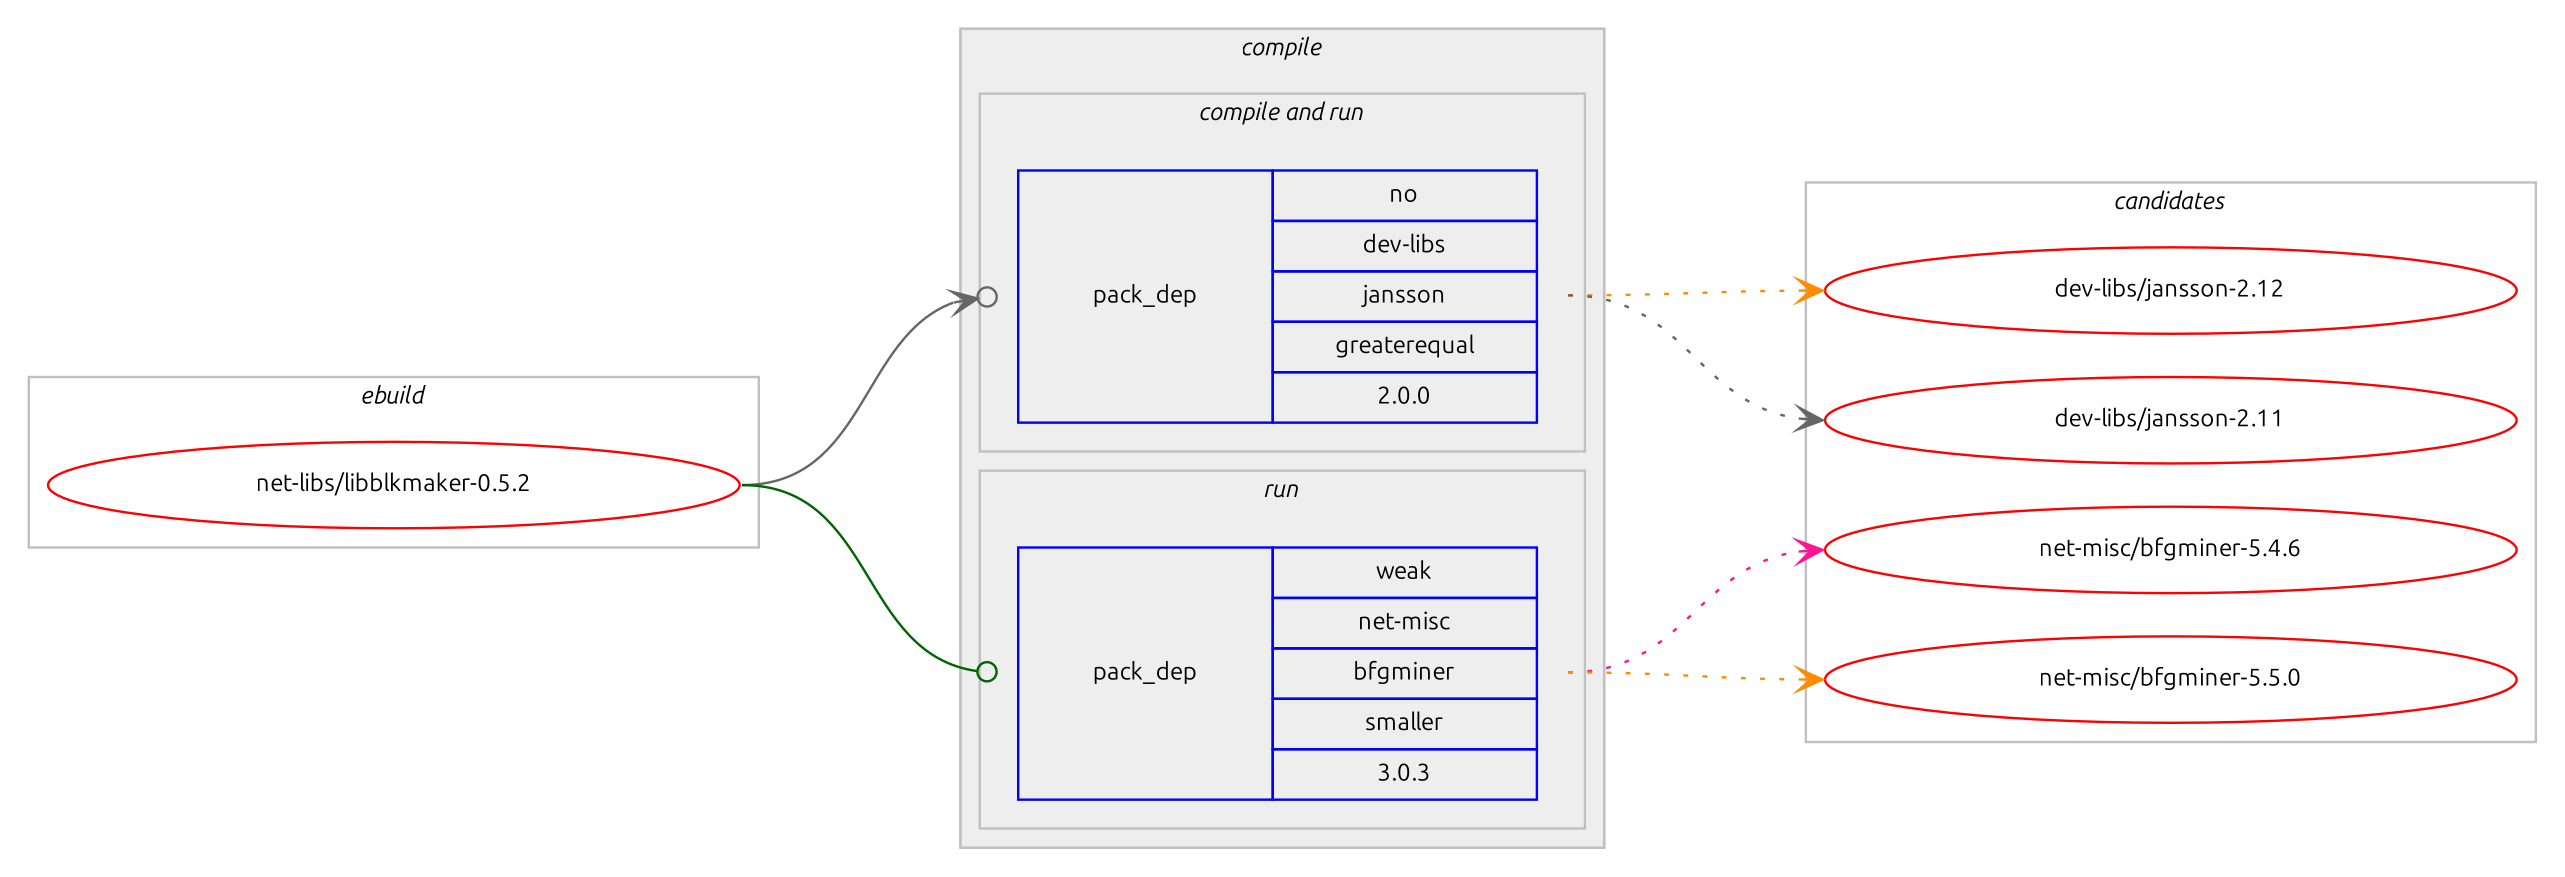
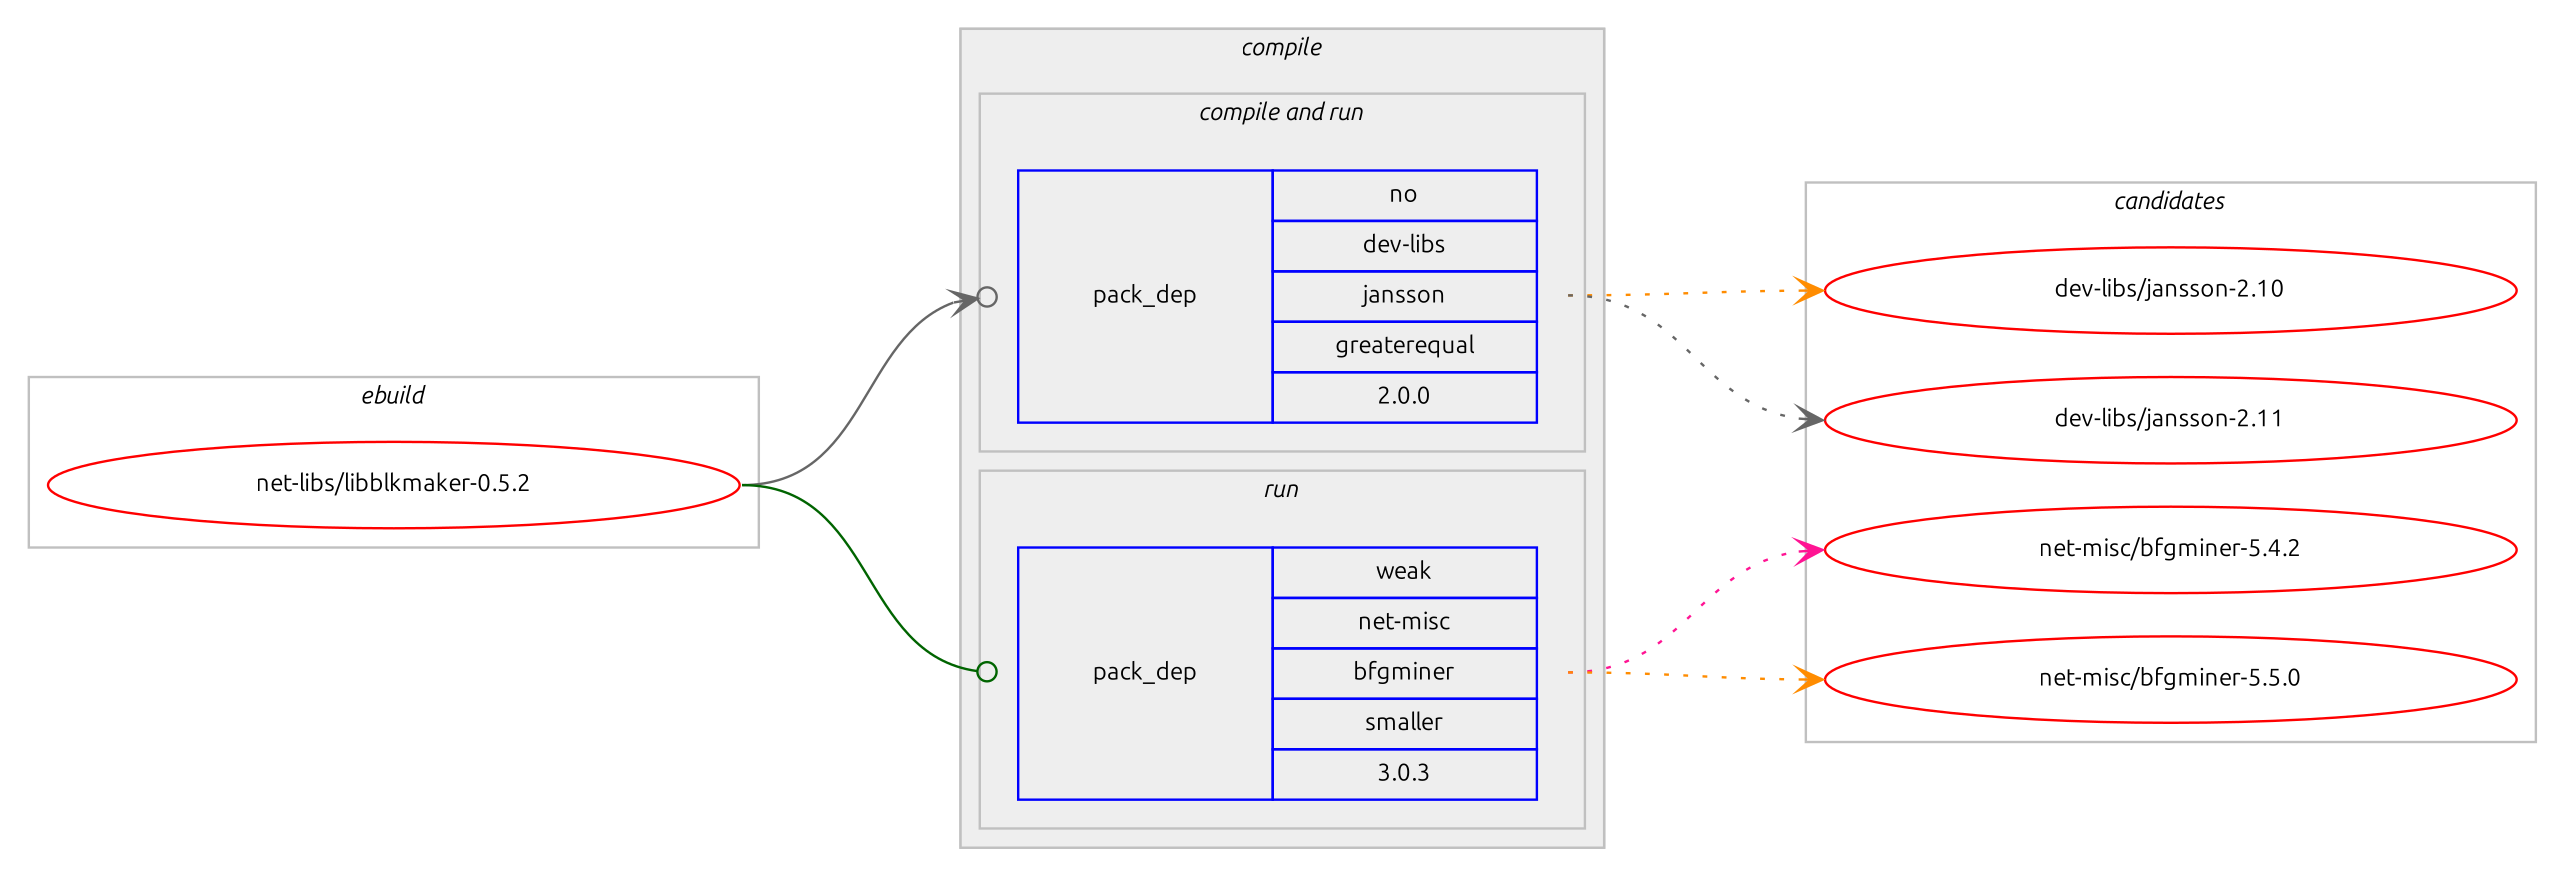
node "dev-libs/jansson-2.12": label "dev-libs/jansson-2.12" -> "dev-libs/jansson-2.10"
node "net-misc/bfgminer-5.4.6": label "net-misc/bfgminer-5.4.6" -> "net-misc/bfgminer-5.4.2"
